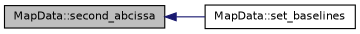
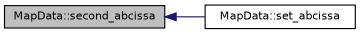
node "MapData::set_baselines": label "MapData::set_baselines" -> "MapData::set_abcissa"
